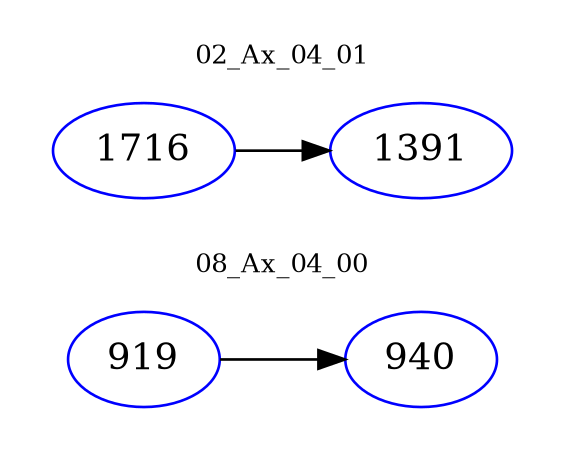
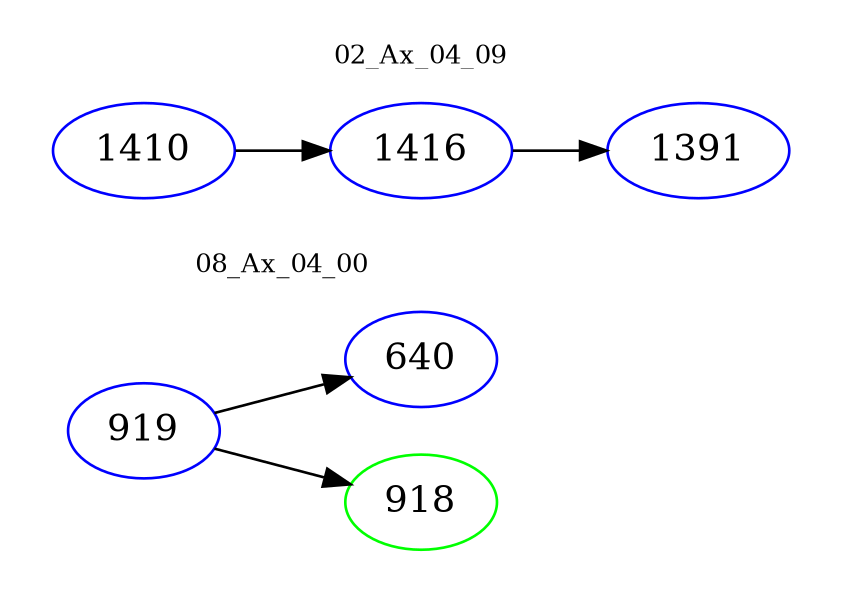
cluster "02_Ax_04_01": label "02_Ax_04_01" -> "02_Ax_04_09"
node "1716": label "1716" -> "1416"
node "1410": added
node "940": label "940" -> "640"
node "918": added
